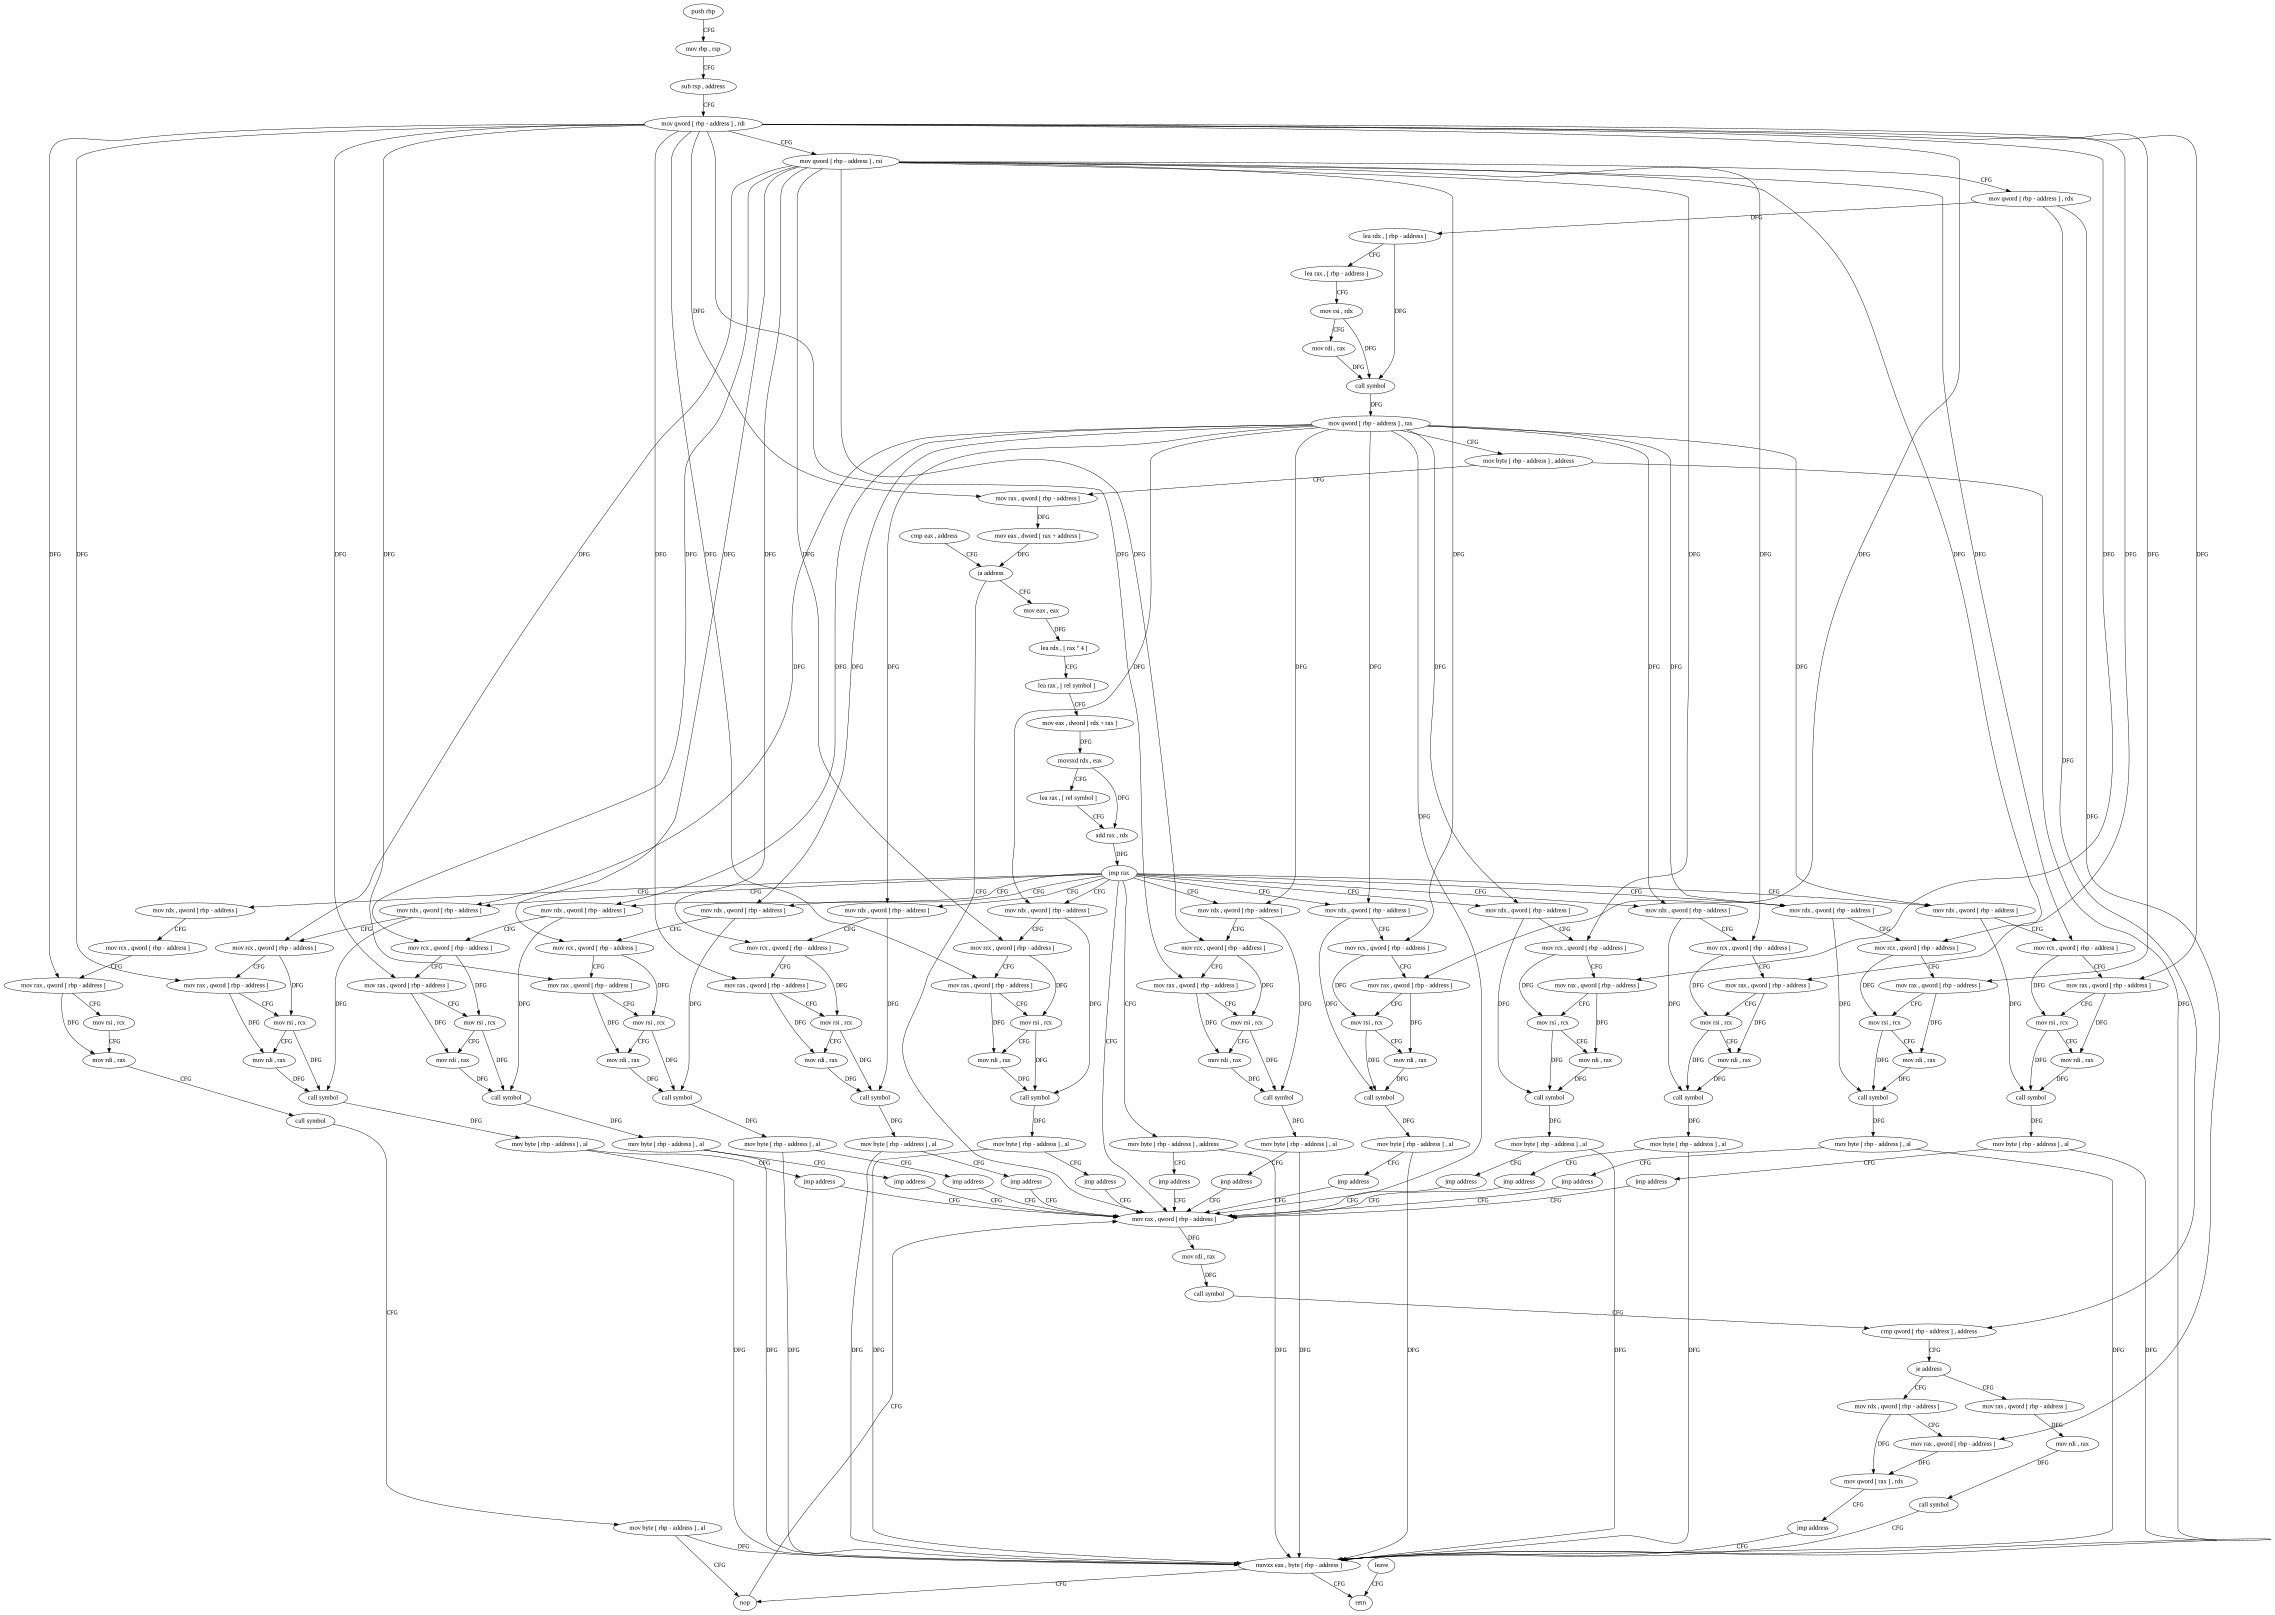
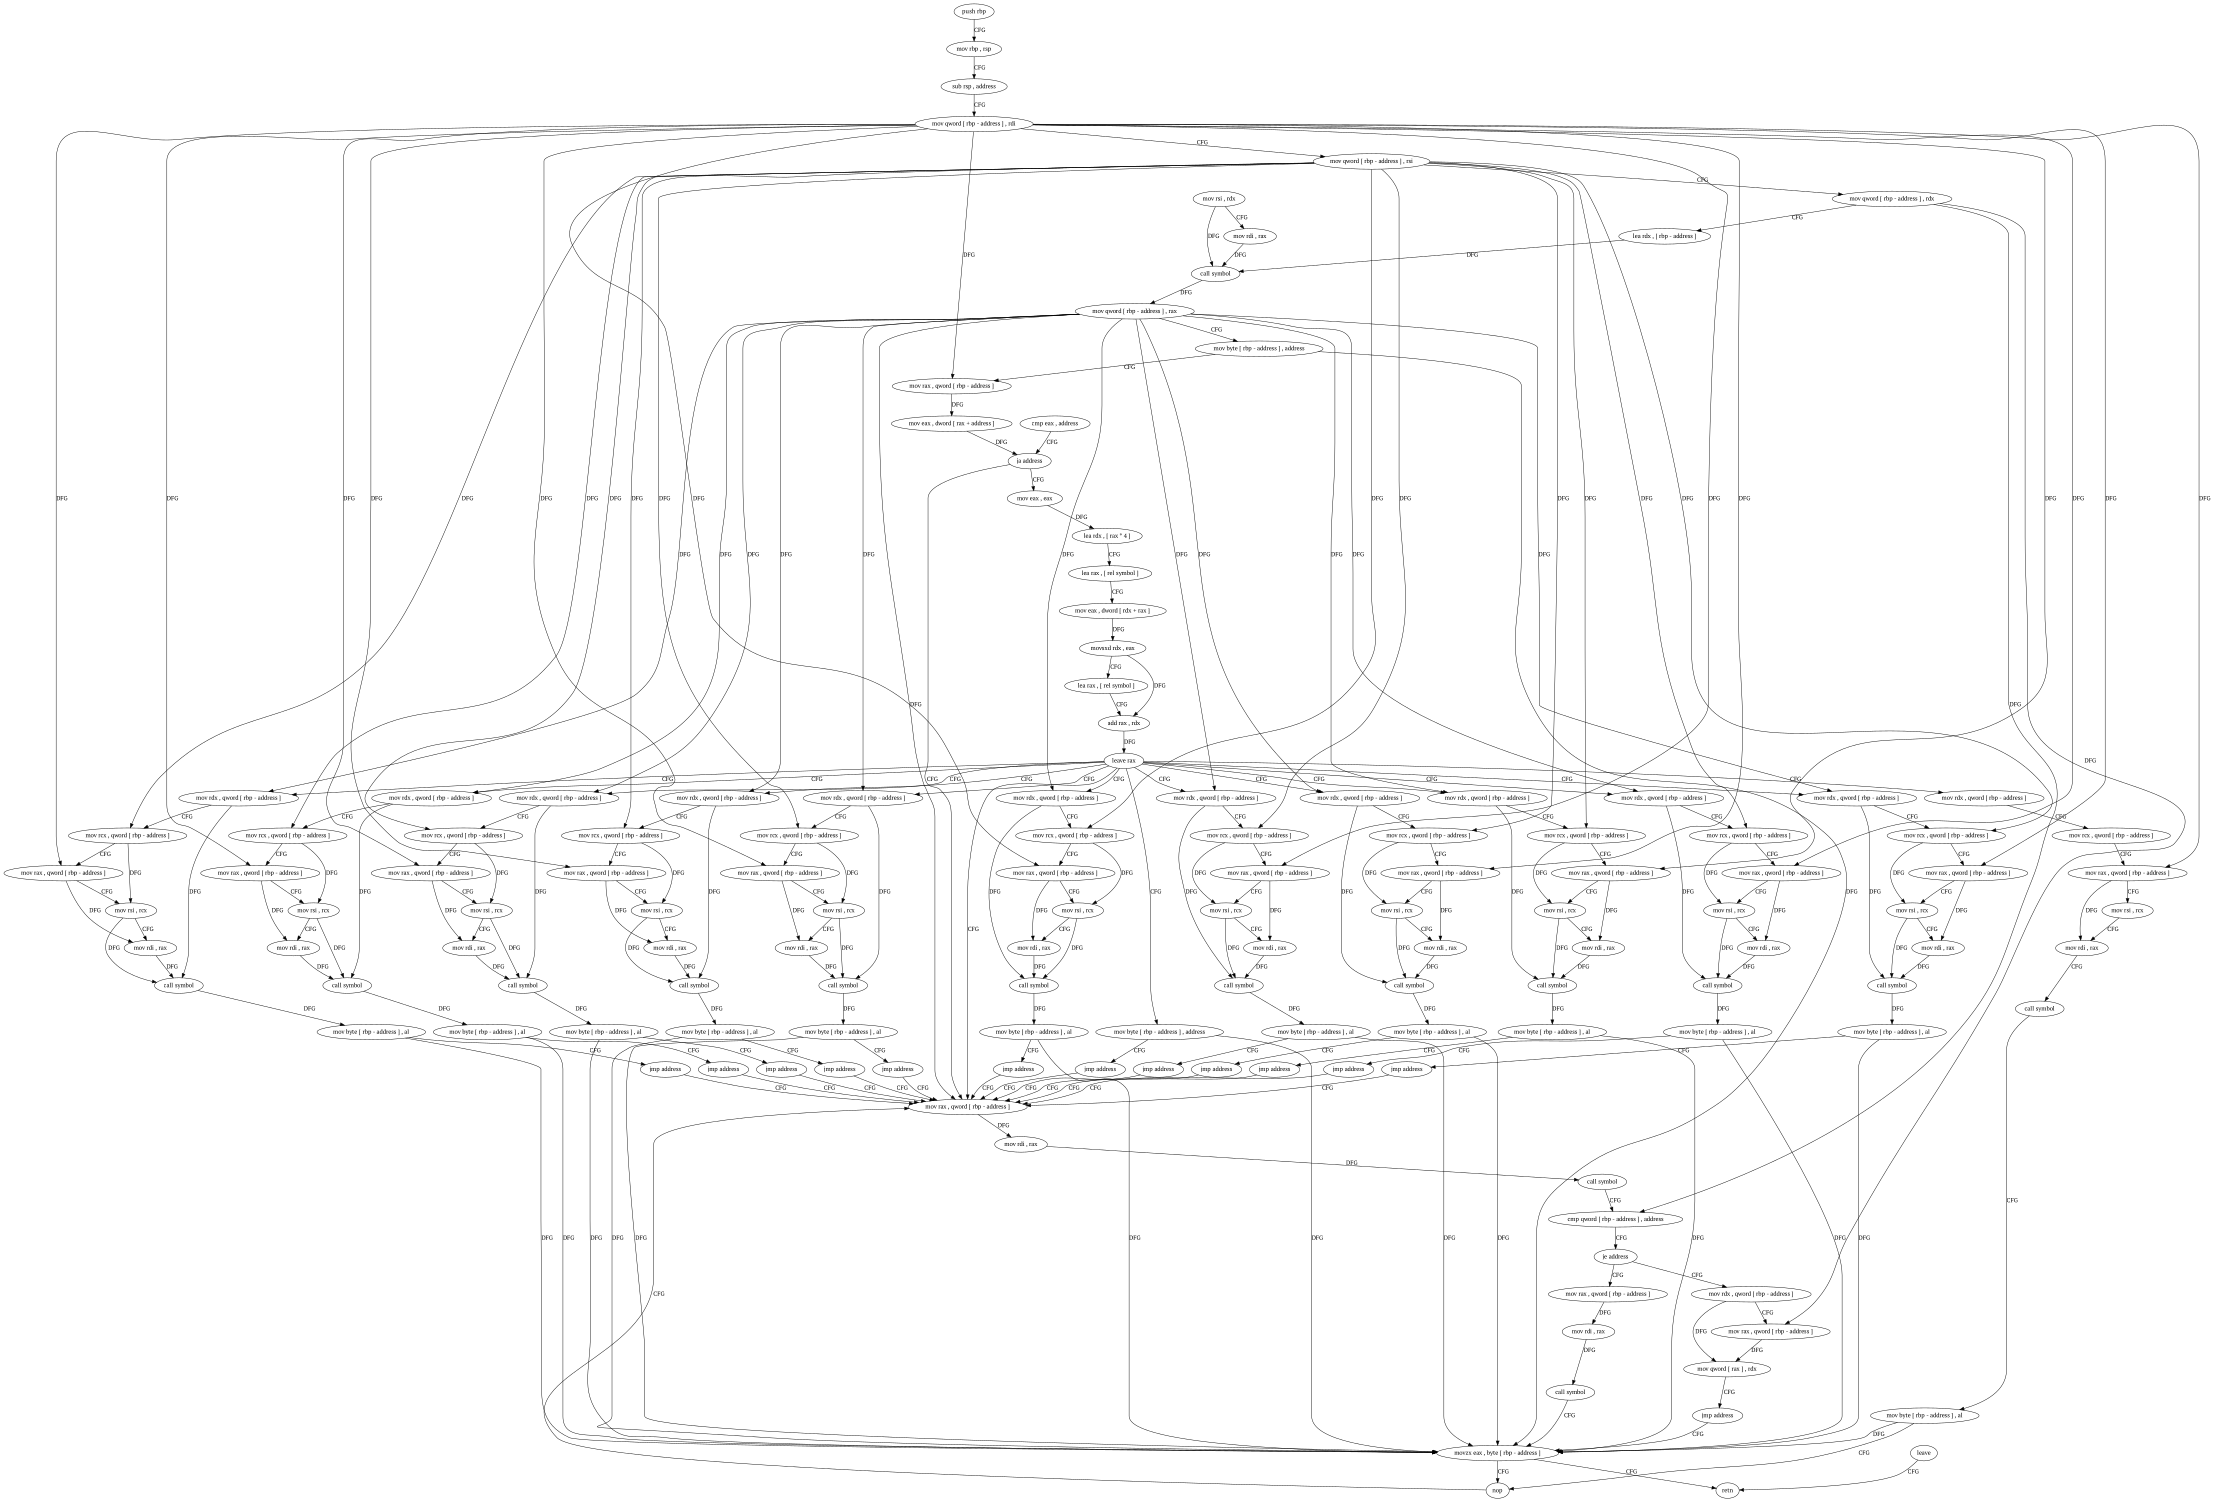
edge "mov qword [ rbp - address ] , rdx" -> "lea rdx , [ rbp - address ]": label "DFG" -> "CFG"
node "lea rax , [ rbp - address ]": removed
node "jmp rax": label "jmp rax" -> "leave rax"
